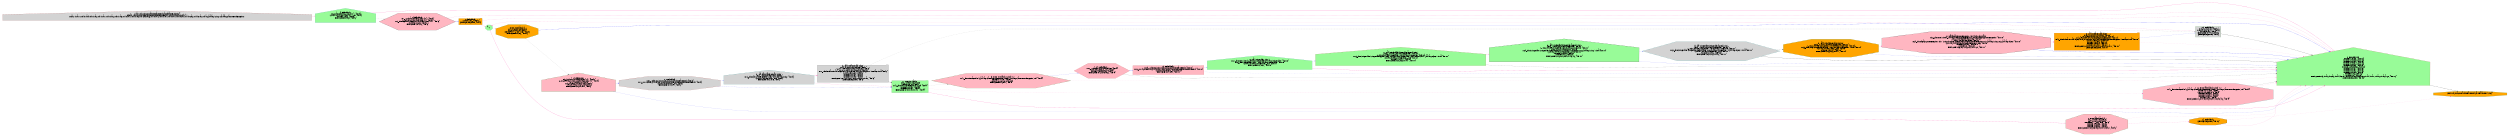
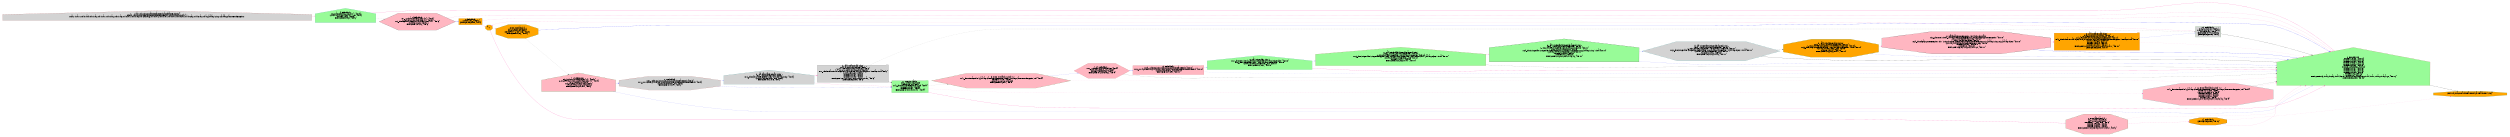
node "9: +": fillcolor palegreen -> orange
